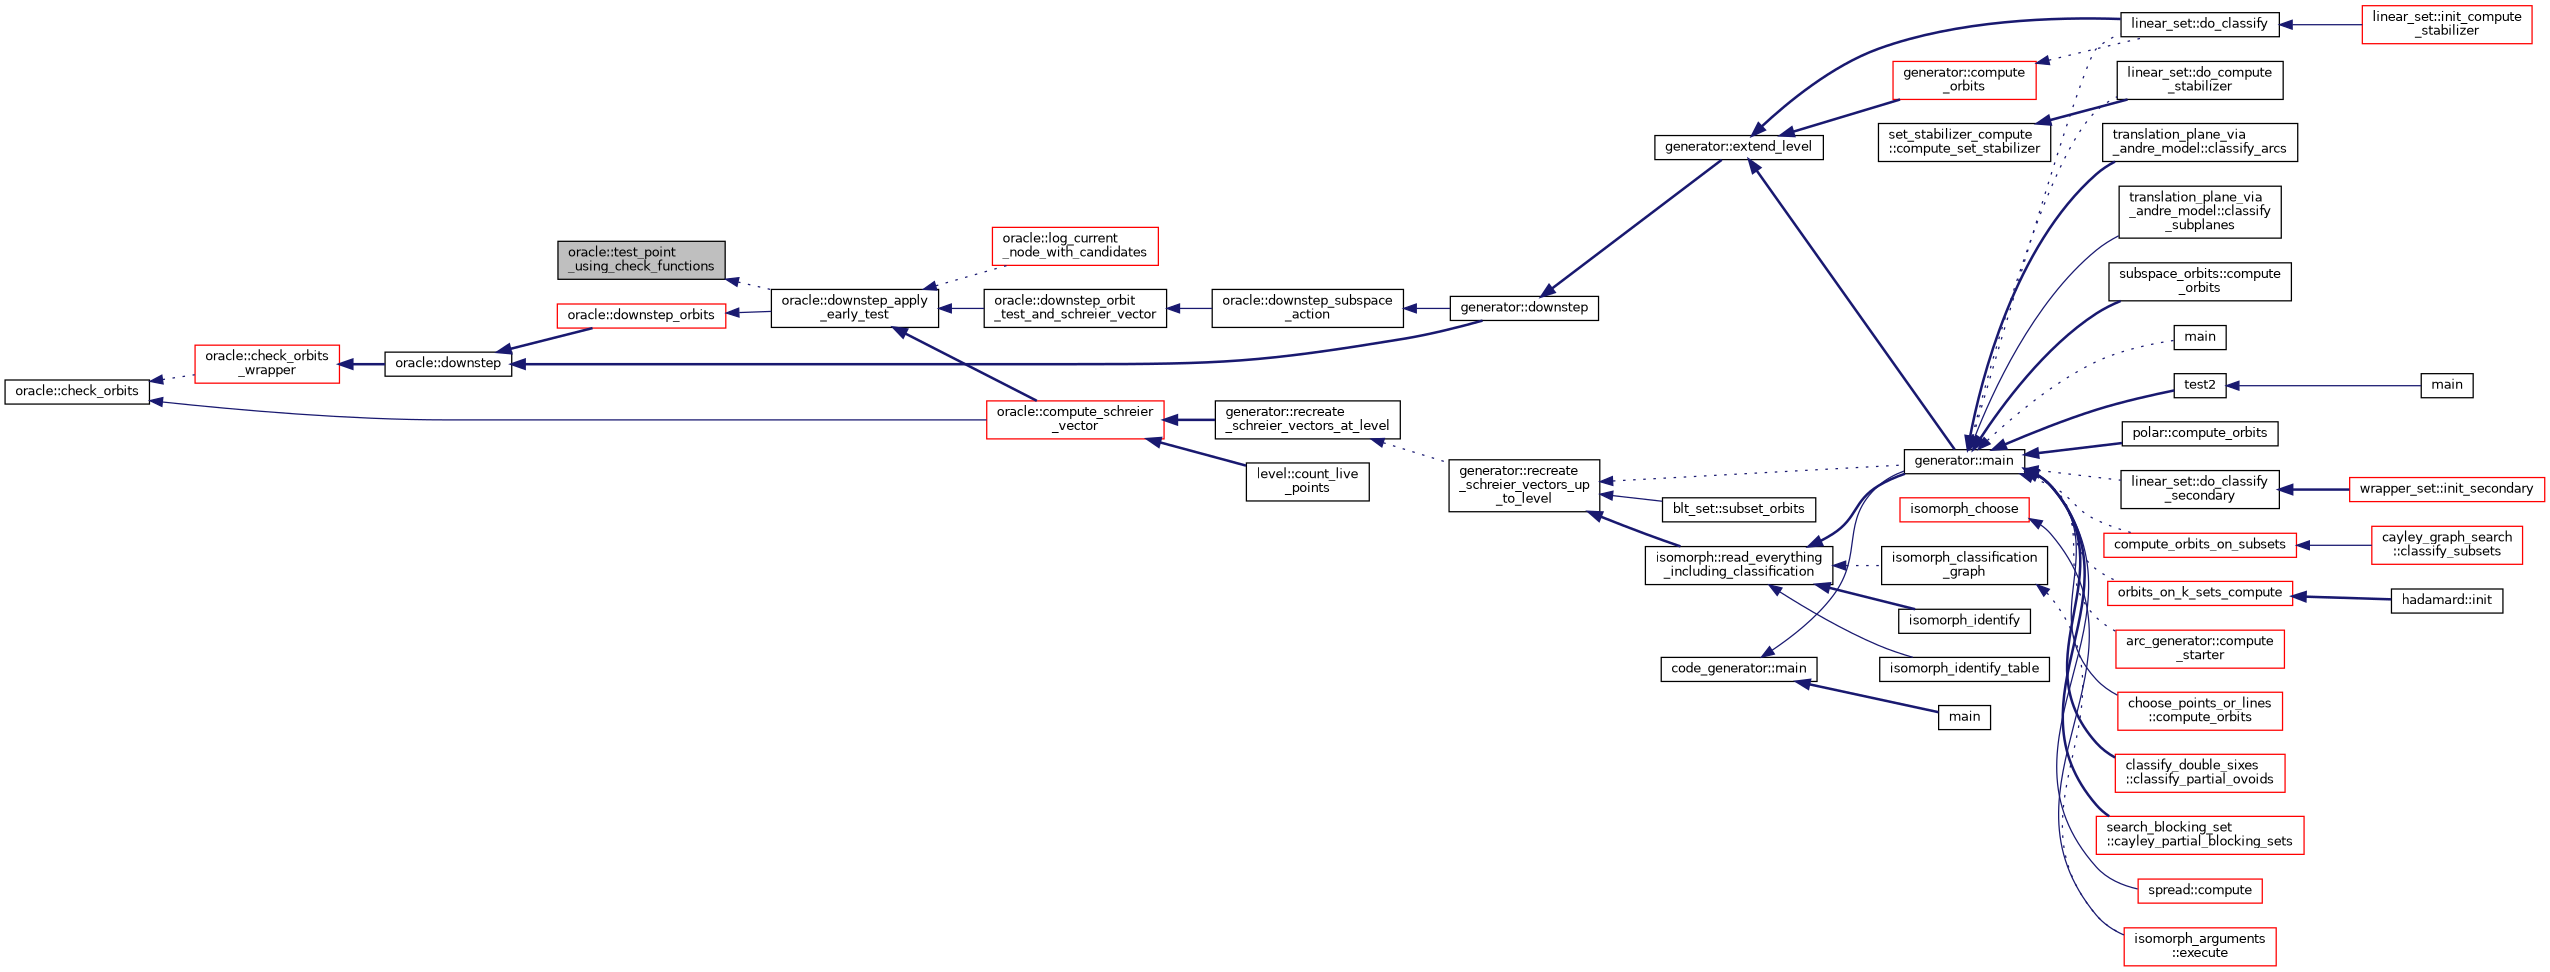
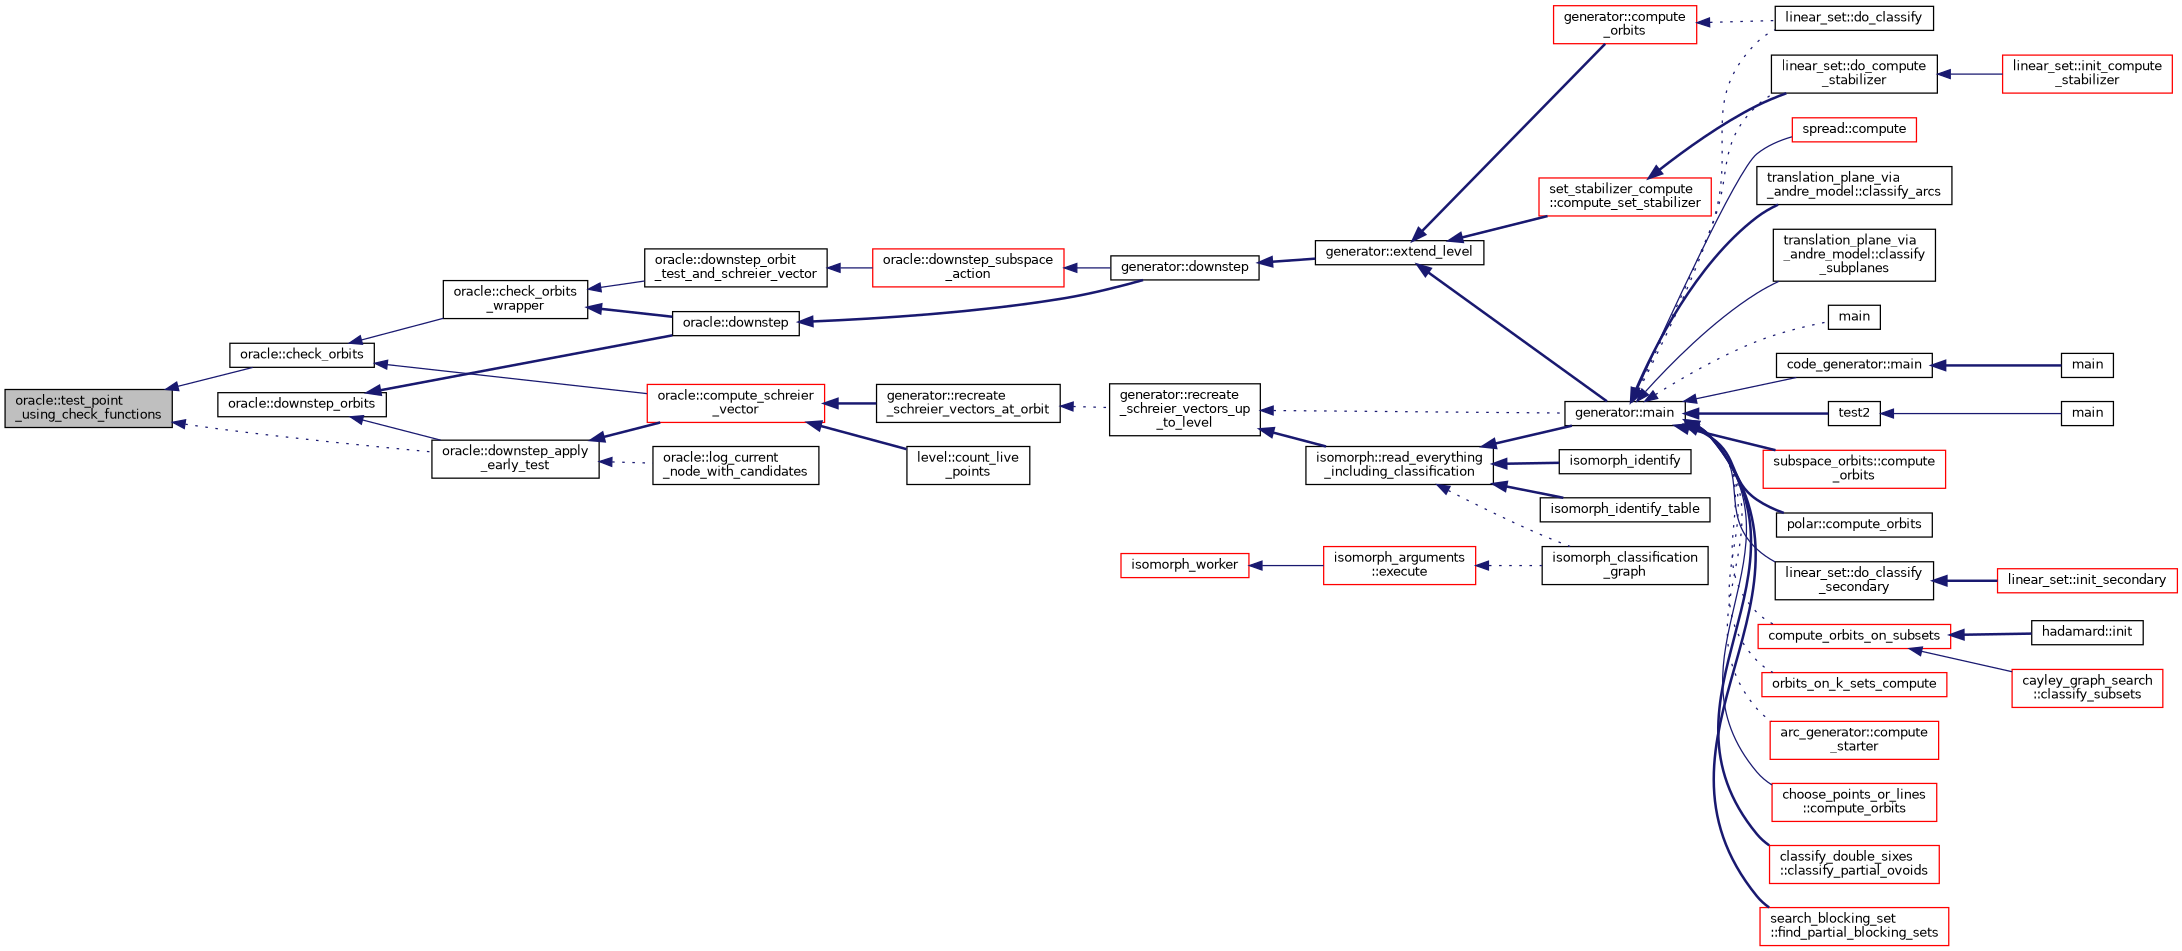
edge "linear_set::init_compute _stabilizer" -> "linear_set::do_classify": now "linear_set::init_compute _stabilizer" -> "linear_set::do_compute _stabilizer"
edge "linear_set::do_classify" -> "generator::extend_level": now "set_stabilizer_compute ::compute_set_stabilizer" -> "generator::extend_level"
node "set_stabilizer_compute ::compute_set_stabilizer": color black -> red
node "oracle::log_current _node_with_candidates": color red -> black
node "subspace_orbits::compute _orbits": color black -> red
edge "oracle::downstep_orbit _test_and_schreier_vector" -> "oracle::downstep_apply _early_test": now "oracle::downstep_orbit _test_and_schreier_vector" -> "oracle::check_orbits _wrapper"
node "oracle::downstep_subspace _action": color black -> red
node "oracle::downstep_orbits": color red -> black
edge "oracle::downstep_orbits" -> "oracle::downstep": reversed
node "oracle::check_orbits _wrapper": color red -> black
edge "oracle::check_orbits _wrapper" -> "oracle::check_orbits": style dotted -> solid
edge "oracle::check_orbits" -> "oracle::test_point _using_check_functions": added
node "generator::recreate _schreier_vectors_at_level": label "generator::recreate _schreier_vectors_at_level" -> "generator::recreate _schreier_vectors_at_orbit"
edge "linear_set::do_classify _secondary" -> "generator::main": style dotted -> solid
node "wrapper_set::init_secondary": label "wrapper_set::init_secondary" -> "linear_set::init_secondary"
node "blt_set::subset_orbits": removed
node "isomorph_choose": label "isomorph_choose" -> "isomorph_worker"
edge "generator::main" -> "code_generator::main": reversed
edge "hadamard::init" -> "orbits_on_k_sets_compute": now "hadamard::init" -> "compute_orbits_on_subsets"
edge "isomorph_identify_table" -> "isomorph::read_everything _including_classification": style solid -> bold
edge "isomorph_arguments ::execute" -> "isomorph_classification _graph": reversed
node "search_blocking_set ::cayley_partial_blocking_sets": label "search_blocking_set ::cayley_partial_blocking_sets" -> "search_blocking_set ::find_partial_blocking_sets"
